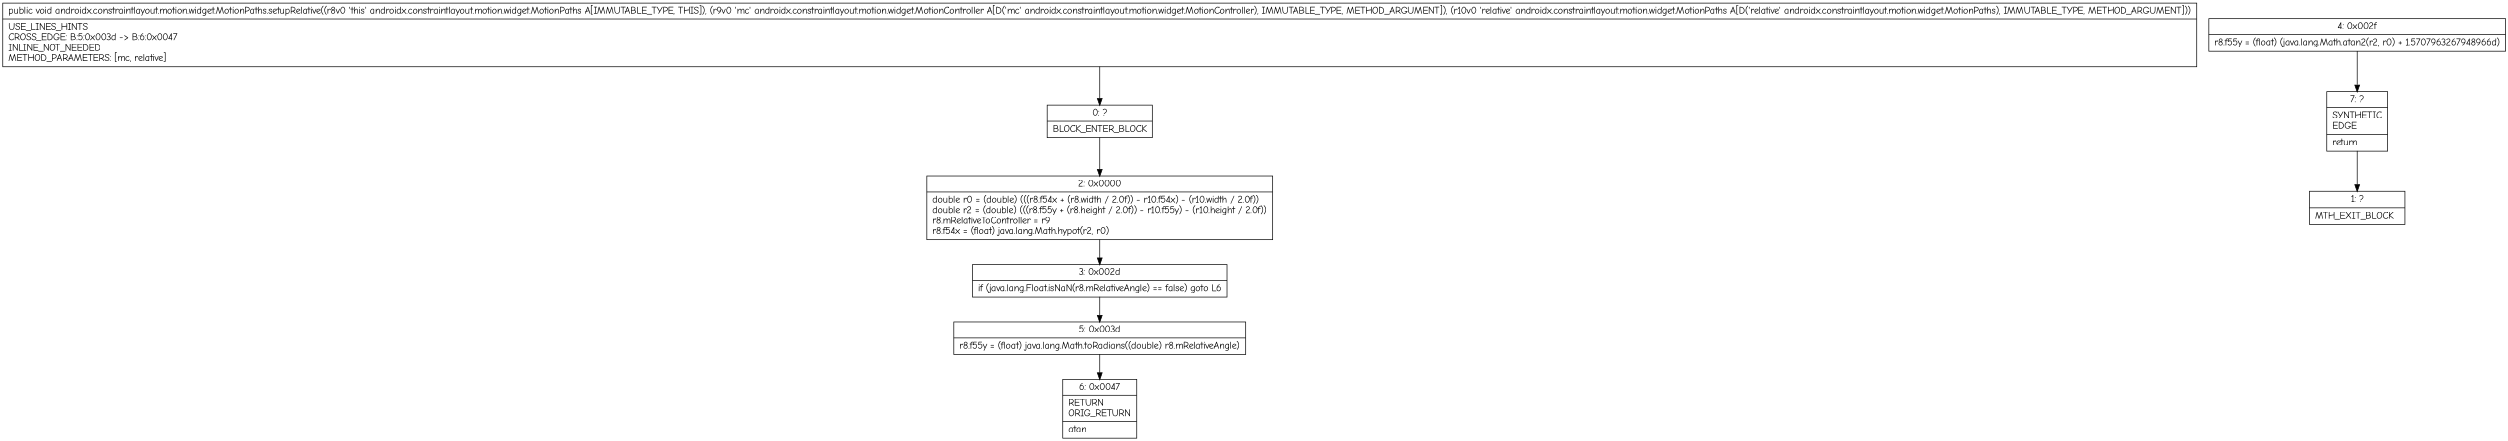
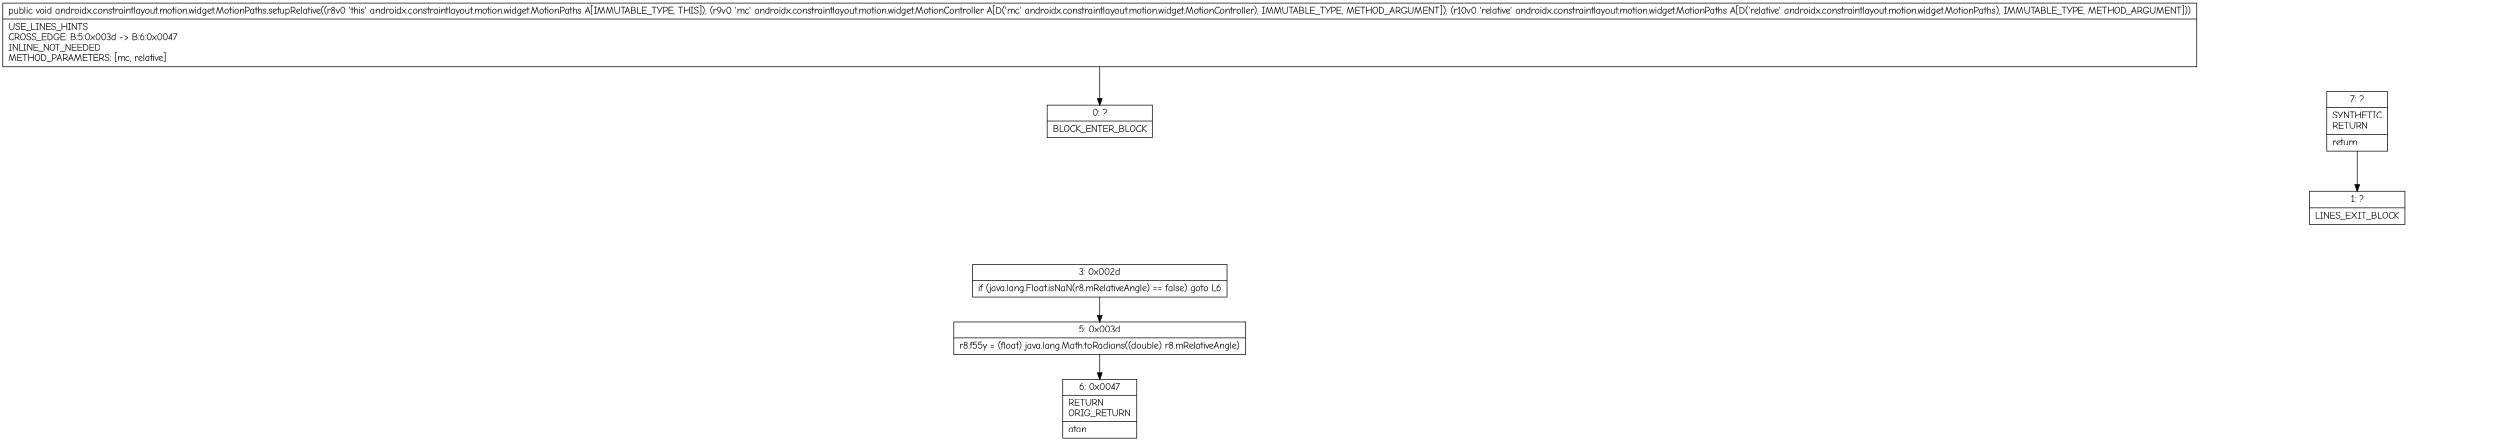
node "4: 0x002f": removed
node "7: ?": text "EDGE" -> "RETURN"
node "2: 0x0000": removed
node "1: ?": text "MTH_EXIT_BLOCK" -> "LINES_EXIT_BLOCK"
